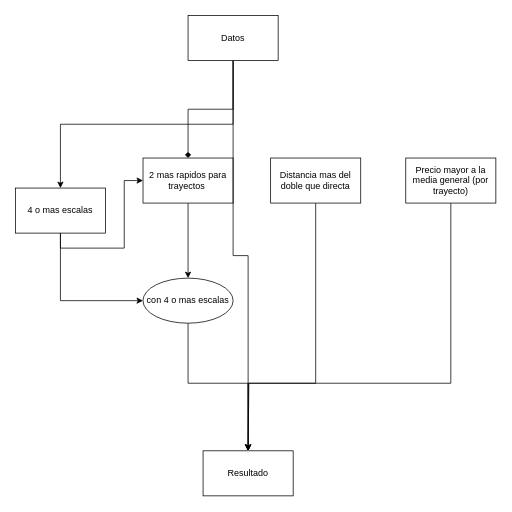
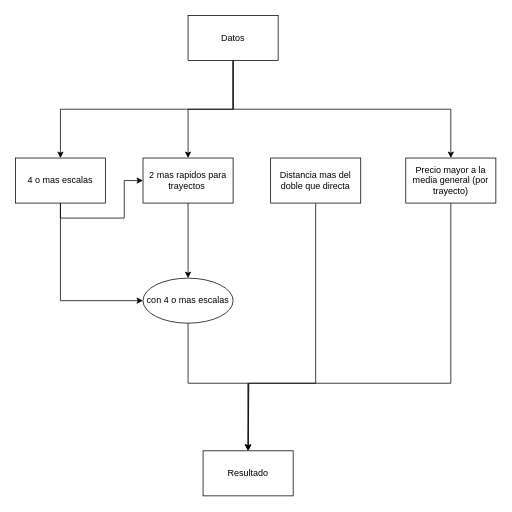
edge "Datos" -> "2 mas rapidos para trayectos": arrowhead diamond -> classic
node "4 o mas escalas": moved (60, 210) -> (60, 180)
edge "Datos" -> "Resultado": now "Datos" -> "Precio mayor a la media general (por trayecto)"
